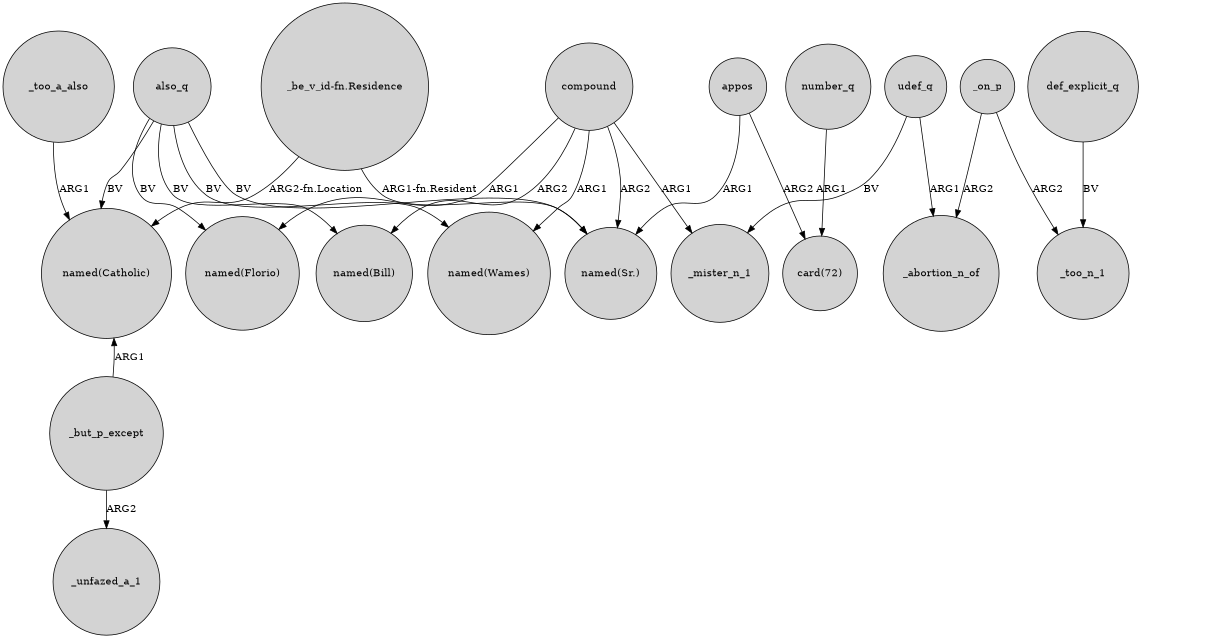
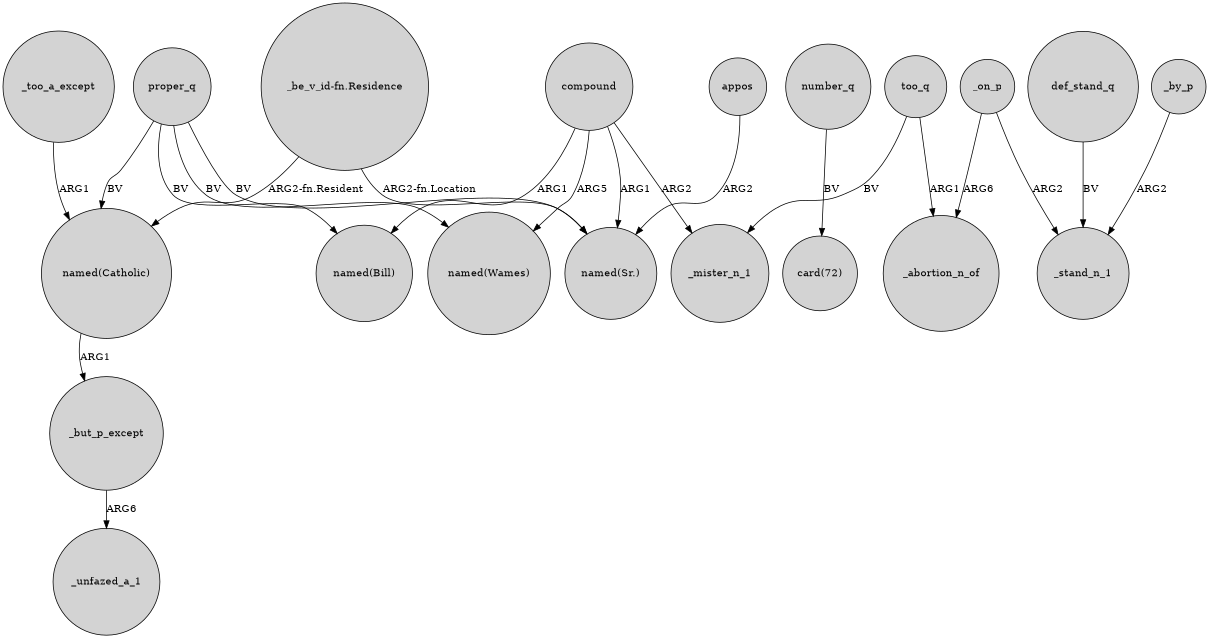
node "_too_a_also": label "_too_a_also" -> "_too_a_except"
node "also_q": label "also_q" -> "proper_q"
node "udef_q": label "udef_q" -> "too_q"
node "def_explicit_q": label "def_explicit_q" -> "def_stand_q"
node "_by_p": added
edge "appos" -> "card(72)": removed, label "ARG2"
edge "_be_v_id-fn.Residence" -> "named(Catholic)": label "ARG2-fn.Location" -> "ARG2-fn.Resident"
edge "_be_v_id-fn.Residence" -> "named(Sr.)": label "ARG1-fn.Resident" -> "ARG2-fn.Location"
edge "compound" -> "named(Bill)": label "ARG2" -> "ARG1"
edge "compound" -> "named(Wames)": label "ARG1" -> "ARG5"
edge "compound" -> "named(Sr.)": label "ARG2" -> "ARG1"
edge "compound" -> "_mister_n_1": label "ARG1" -> "ARG2"
edge "appos" -> "named(Sr.)": label "ARG1" -> "ARG2"
edge "number_q" -> "card(72)": label "ARG1" -> "BV"
edge "_on_p" -> "_abortion_n_of": label "ARG2" -> "ARG6"
node "named(Florio)": removed
node "_too_n_1": label "_too_n_1" -> "_stand_n_1"
edge "_but_p_except" -> "named(Catholic)": reversed
edge "_but_p_except" -> "_unfazed_a_1": label "ARG2" -> "ARG6"
